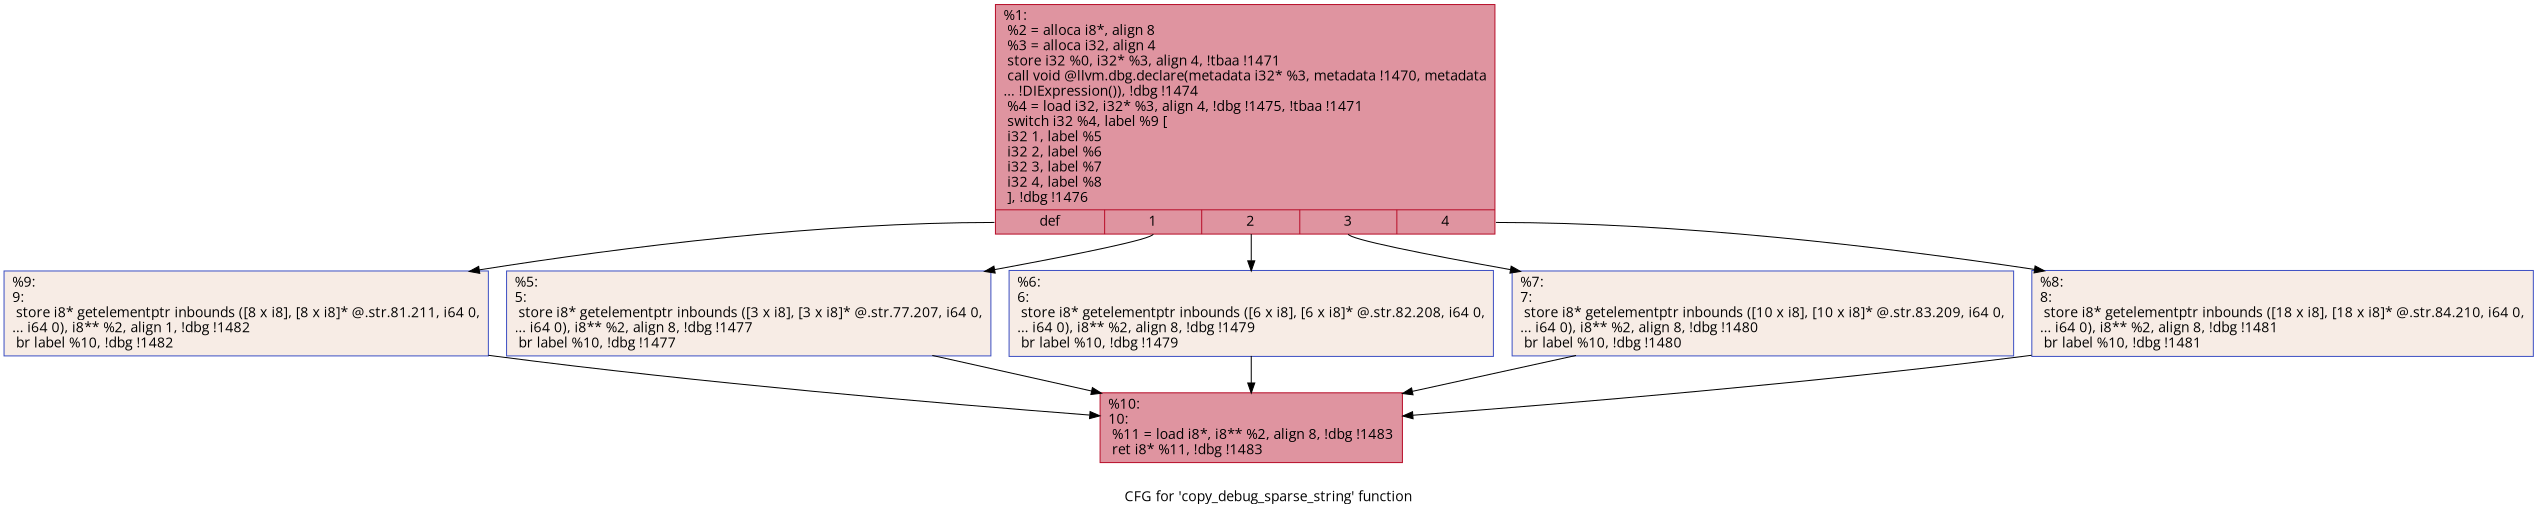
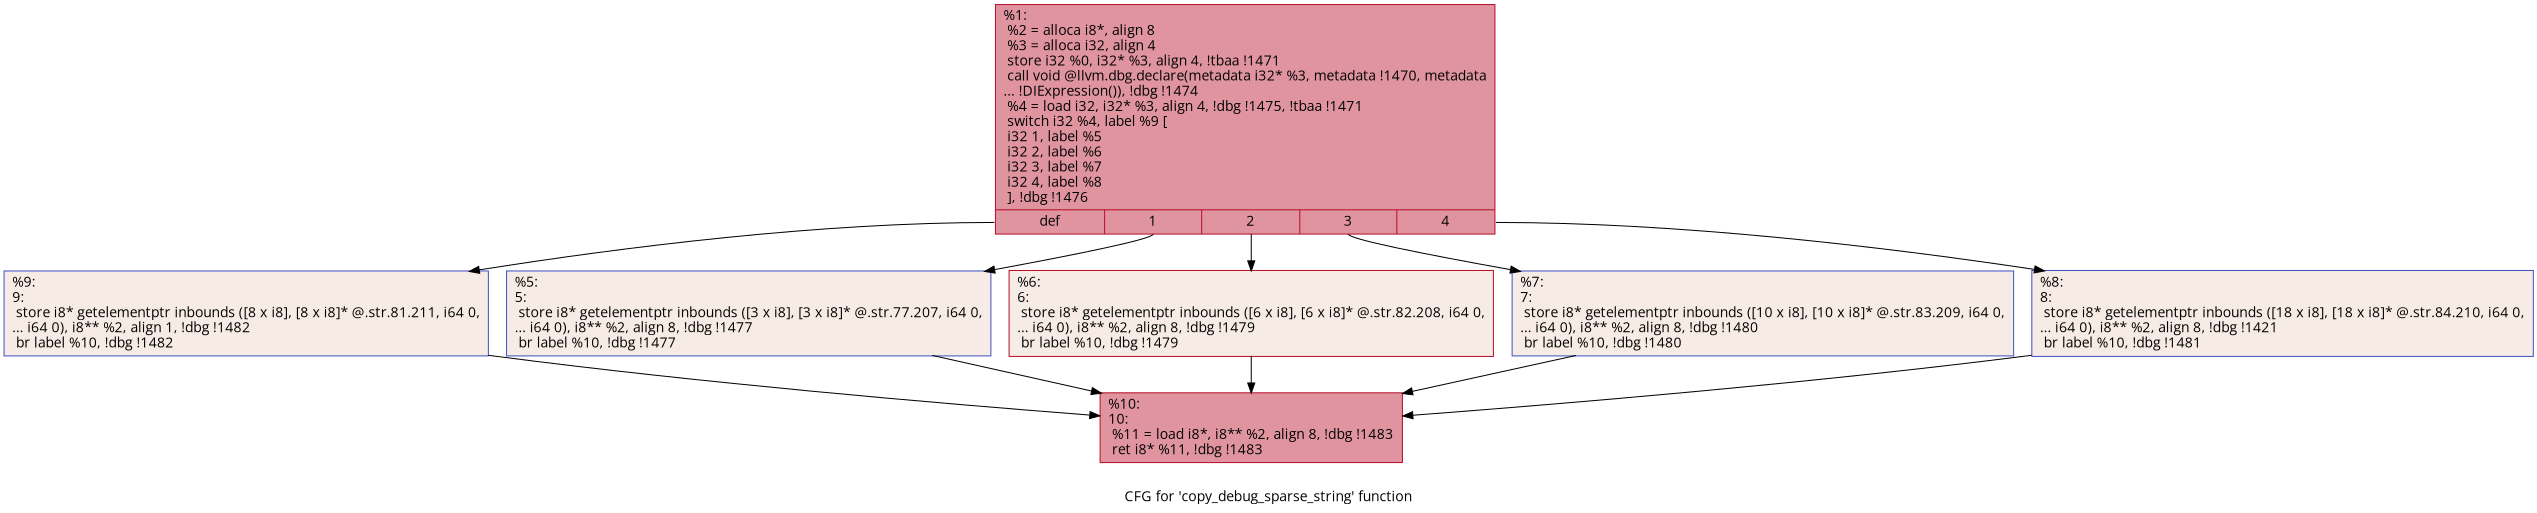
node "%6:": color #3d50c3ff -> #b70d28ff
node "%8:": text "... i64 0), i8** %2, align 8, !dbg !1481" -> "... i64 0), i8** %2, align 8, !dbg !1421"
